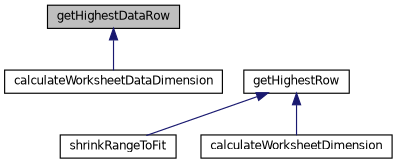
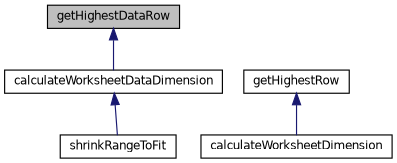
edge "shrinkRangeToFit" -> "getHighestRow": now "shrinkRangeToFit" -> "calculateWorksheetDataDimension"
